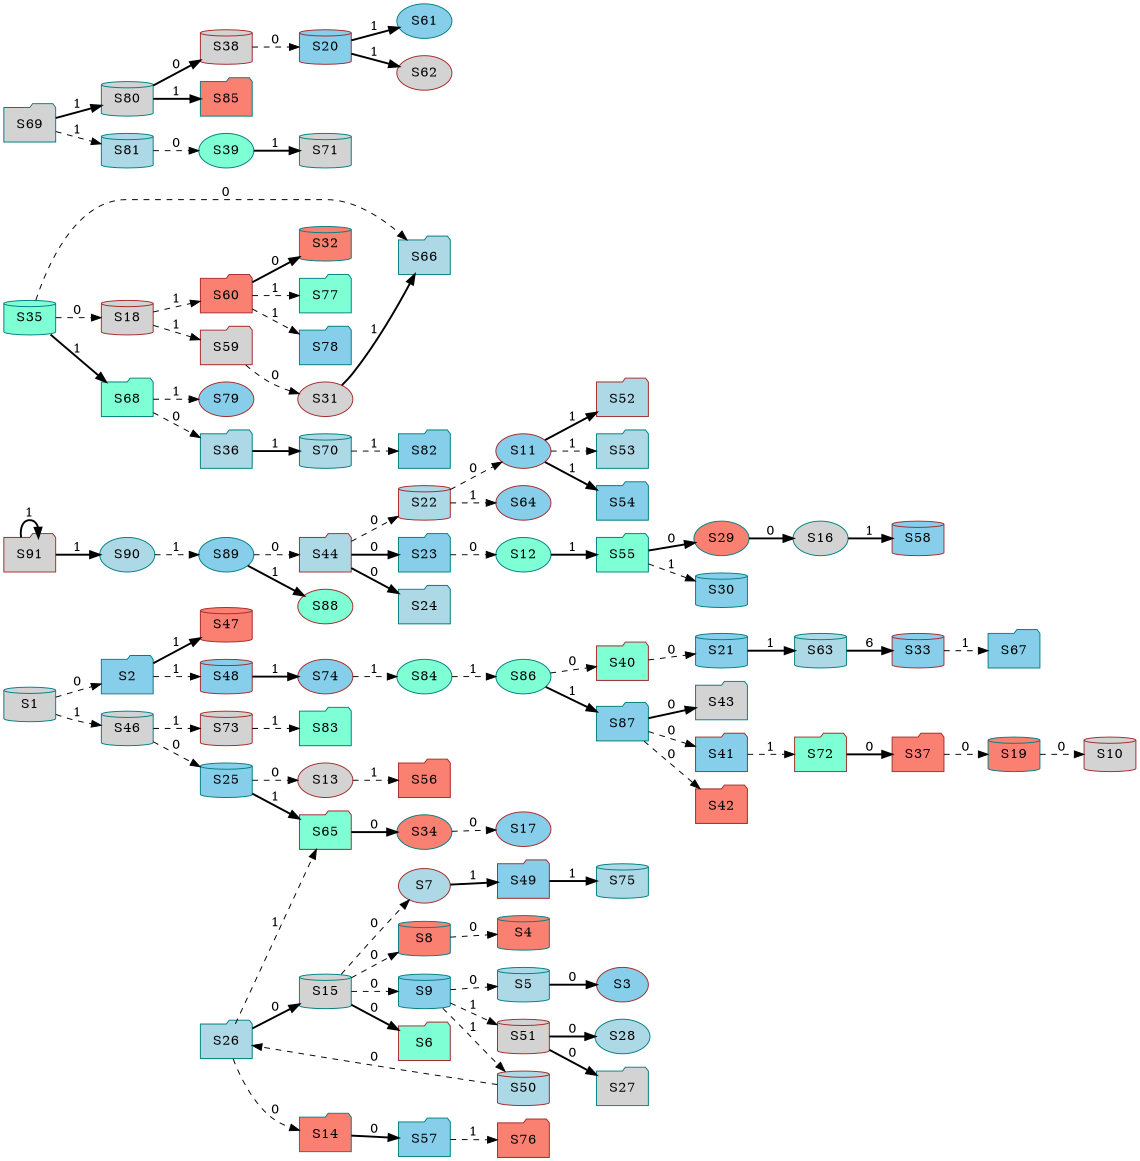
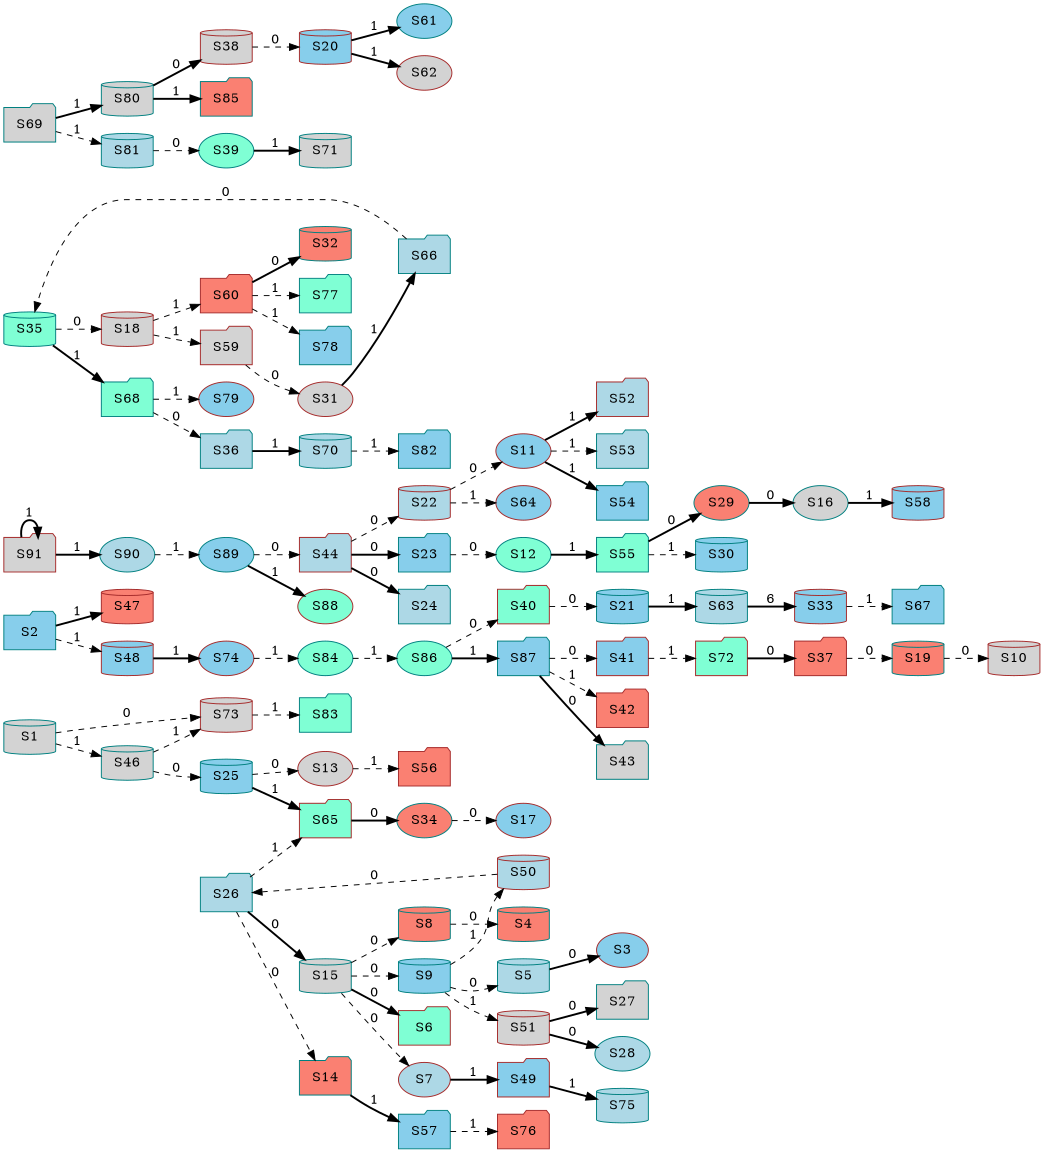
edge "S35" -> "S66": reversed
edge "S1" -> "S2": now "S1" -> "S73"
edge "S87" -> "S42": label "0" -> "1"
edge "S14" -> "S57": label "0" -> "1"
